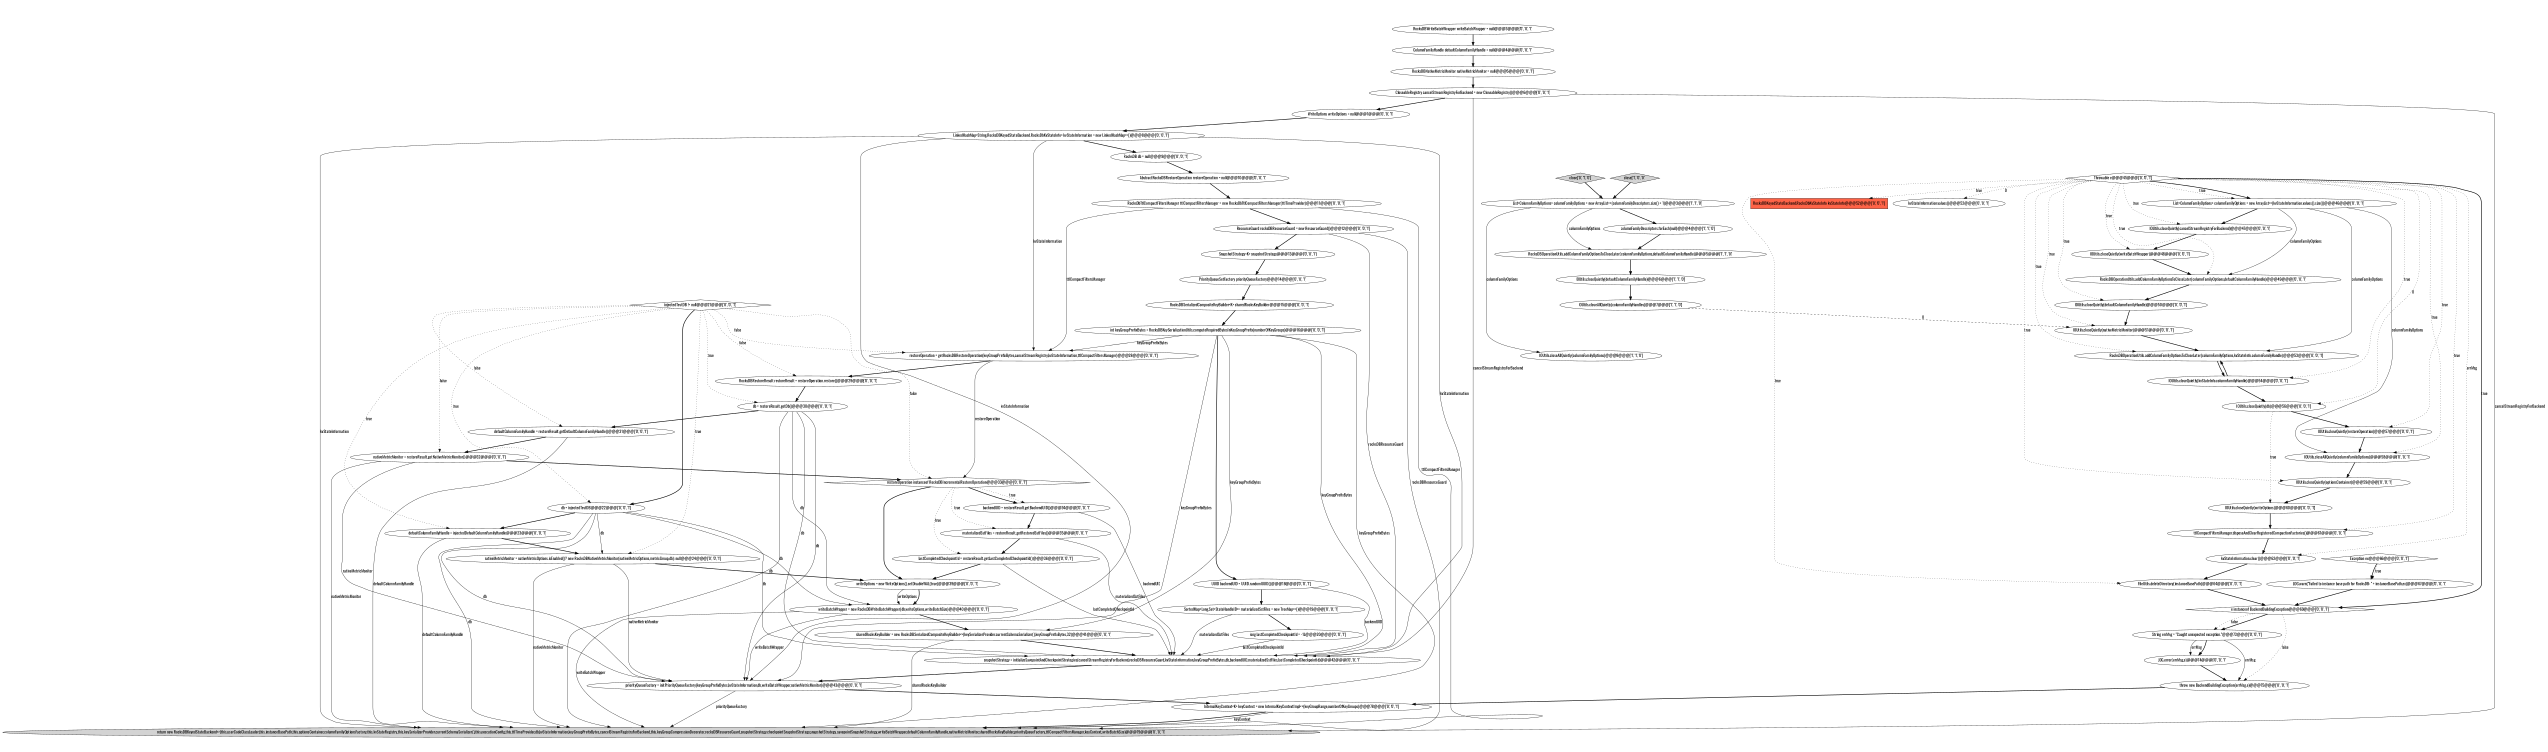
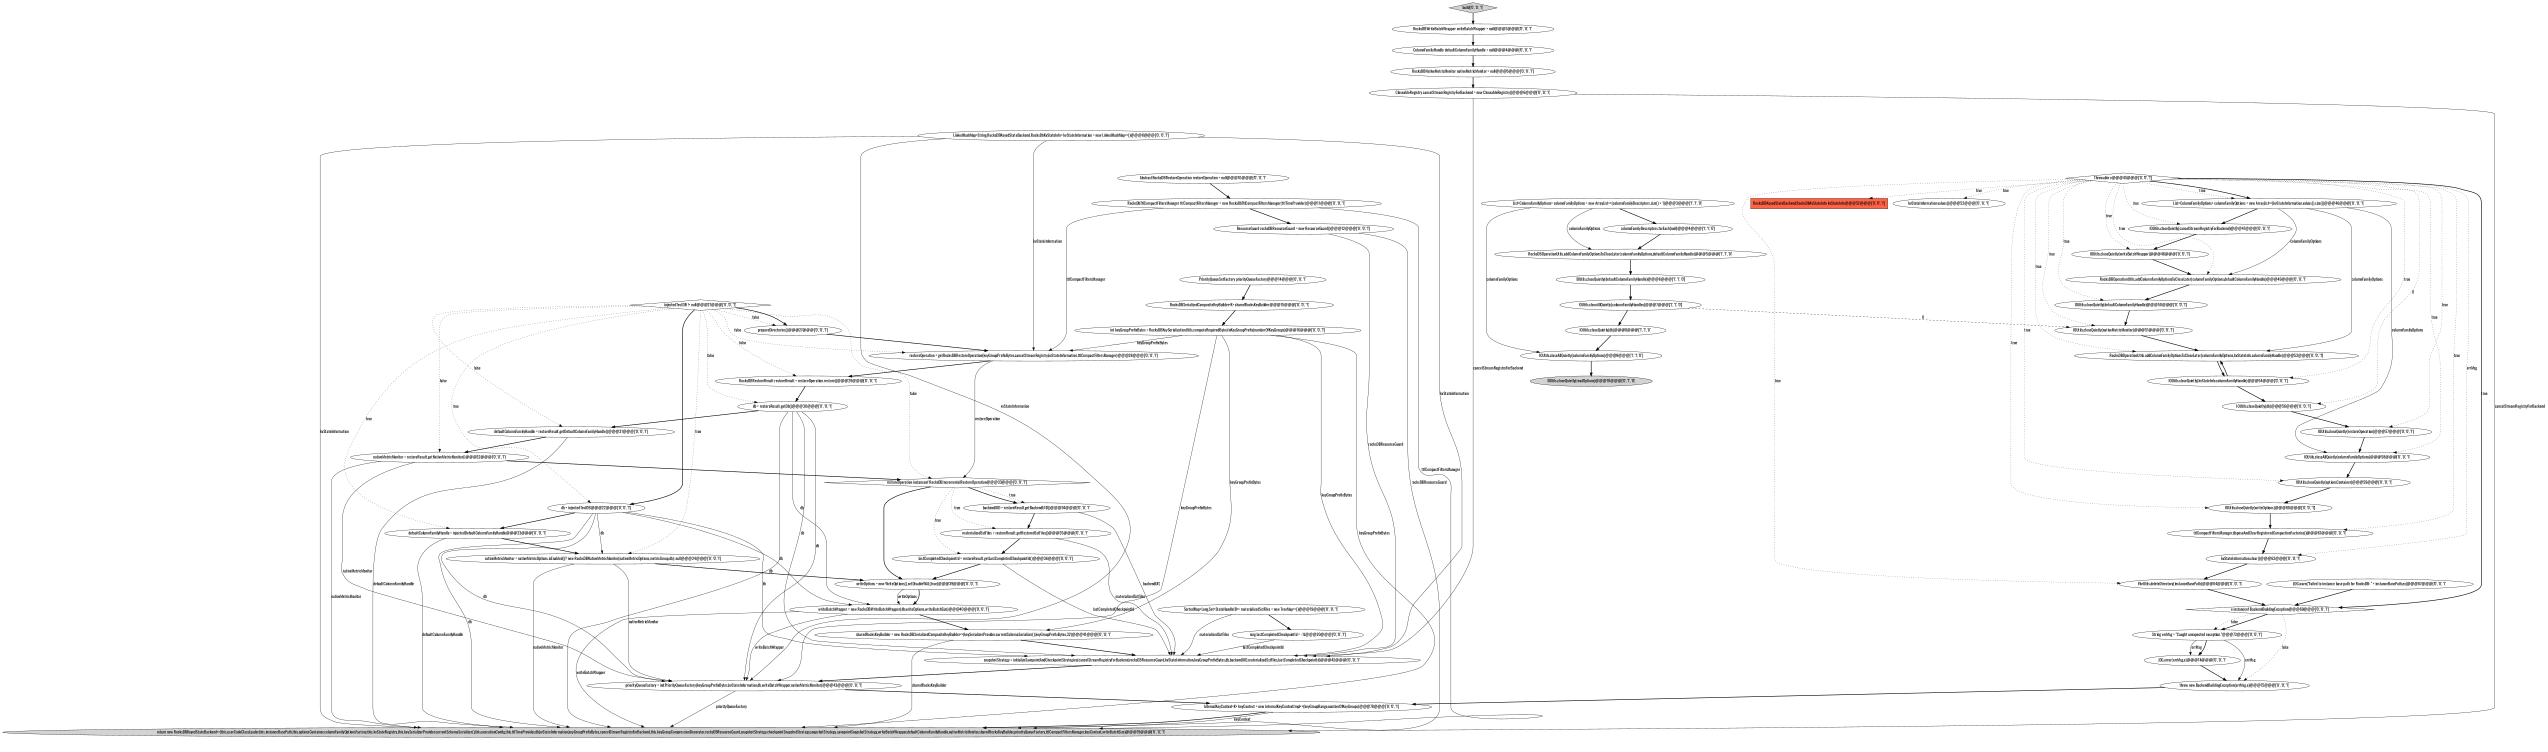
node "build['0', '0', '1']": added
node "WriteOptions writeOptions = null@@@7@@@['0', '0', '1']": removed
node "RocksDB db = null@@@9@@@['0', '0', '1']": removed
node "close['0', '1', '0']": removed
node "close['1', '0', '0']": removed
edge "Throwable e@@@45@@@['0', '0', '1']" -> "kvStateInformation.values()@@@52@@@['0', '0', '1']": label "0" -> "true"
node "SnapshotStrategy<K> snapshotStrategy@@@13@@@['0', '0', '1']": removed
node "prepareDirectories()@@@27@@@['0', '0', '1']": added
node "IOUtils.closeQuietly(db)@@@8@@@['1', '1', '0']": added
edge "injectedTestDB != null@@@21@@@['0', '0', '1']" -> "db = restoreResult.getDb()@@@30@@@['0', '0', '1']": label "true" -> "false"
node "IOUtils.closeQuietly(readOptions)@@@10@@@['0', '1', '0']": added
edge "IOUtils.closeQuietly(db)@@@56@@@['0', '0', '1']" -> "IOUtils.closeQuietly(writeOptions)@@@60@@@['0', '0', '1']": now "Throwable e@@@45@@@['0', '0', '1']" -> "IOUtils.closeQuietly(writeOptions)@@@60@@@['0', '0', '1']"
node "Exception ex@@@66@@@['0', '0', '1']": removed
node "UUID backendUID = UUID.randomUUID()@@@18@@@['0', '0', '1']": removed
